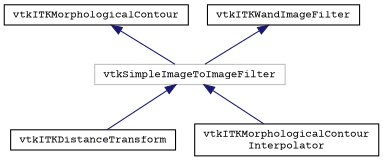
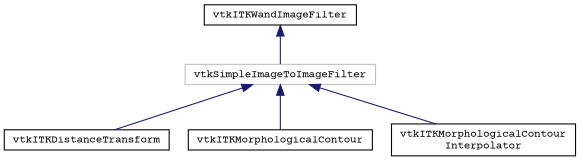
edge "vtkSimpleImageToImageFilter" -> "vtkITKMorphologicalContour": reversed
